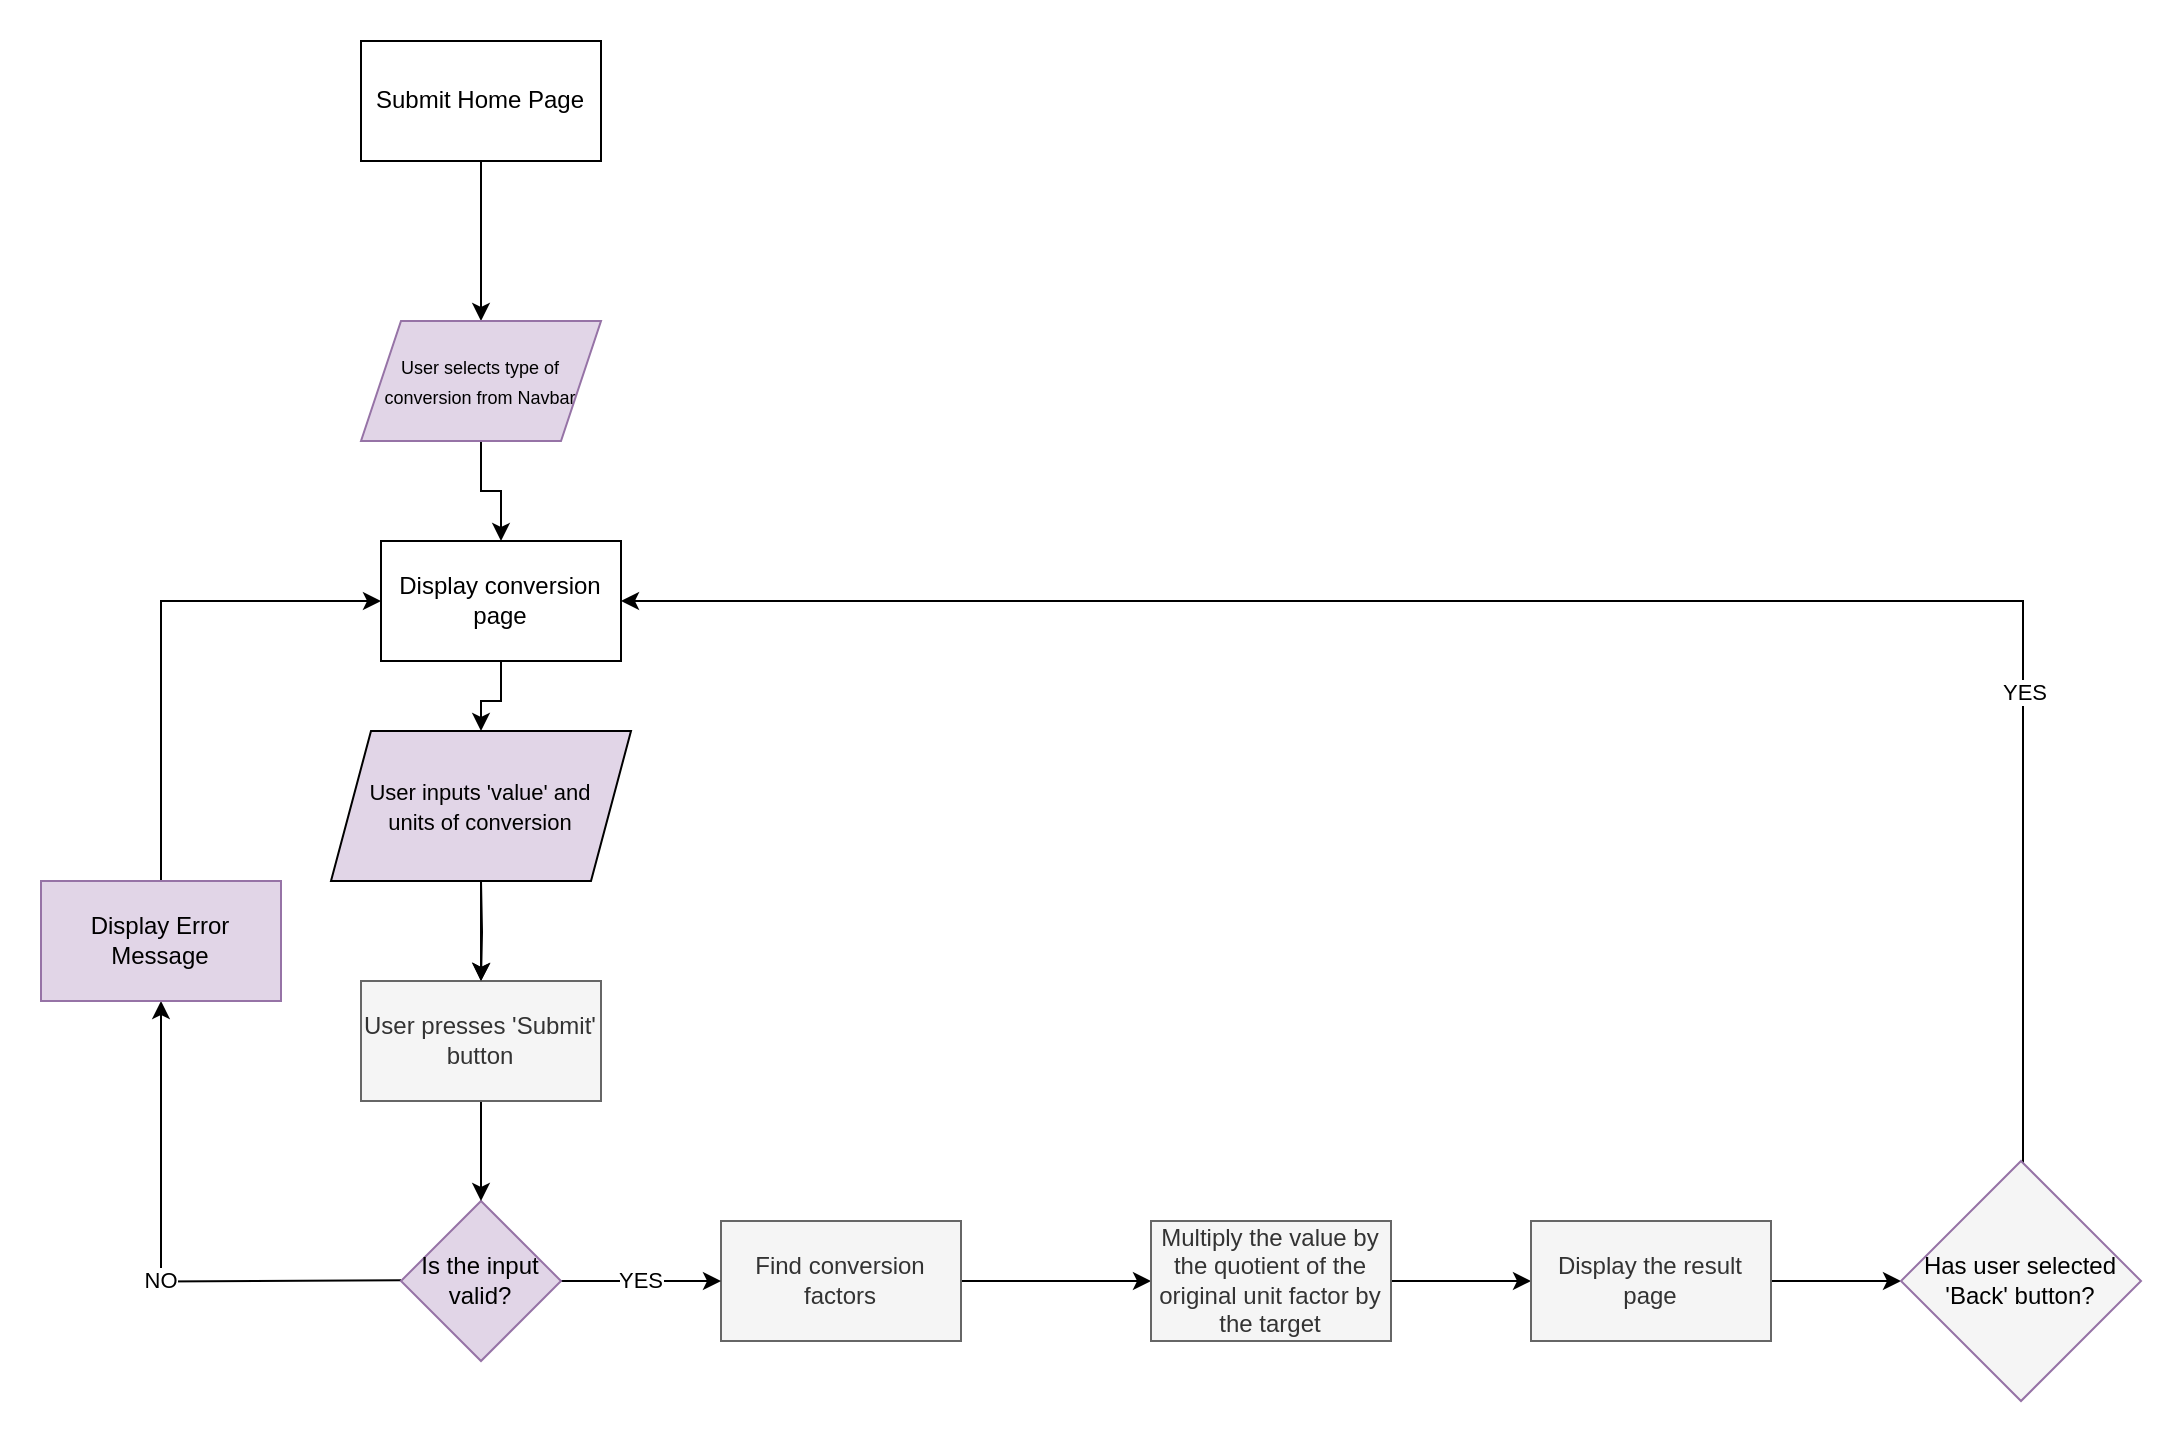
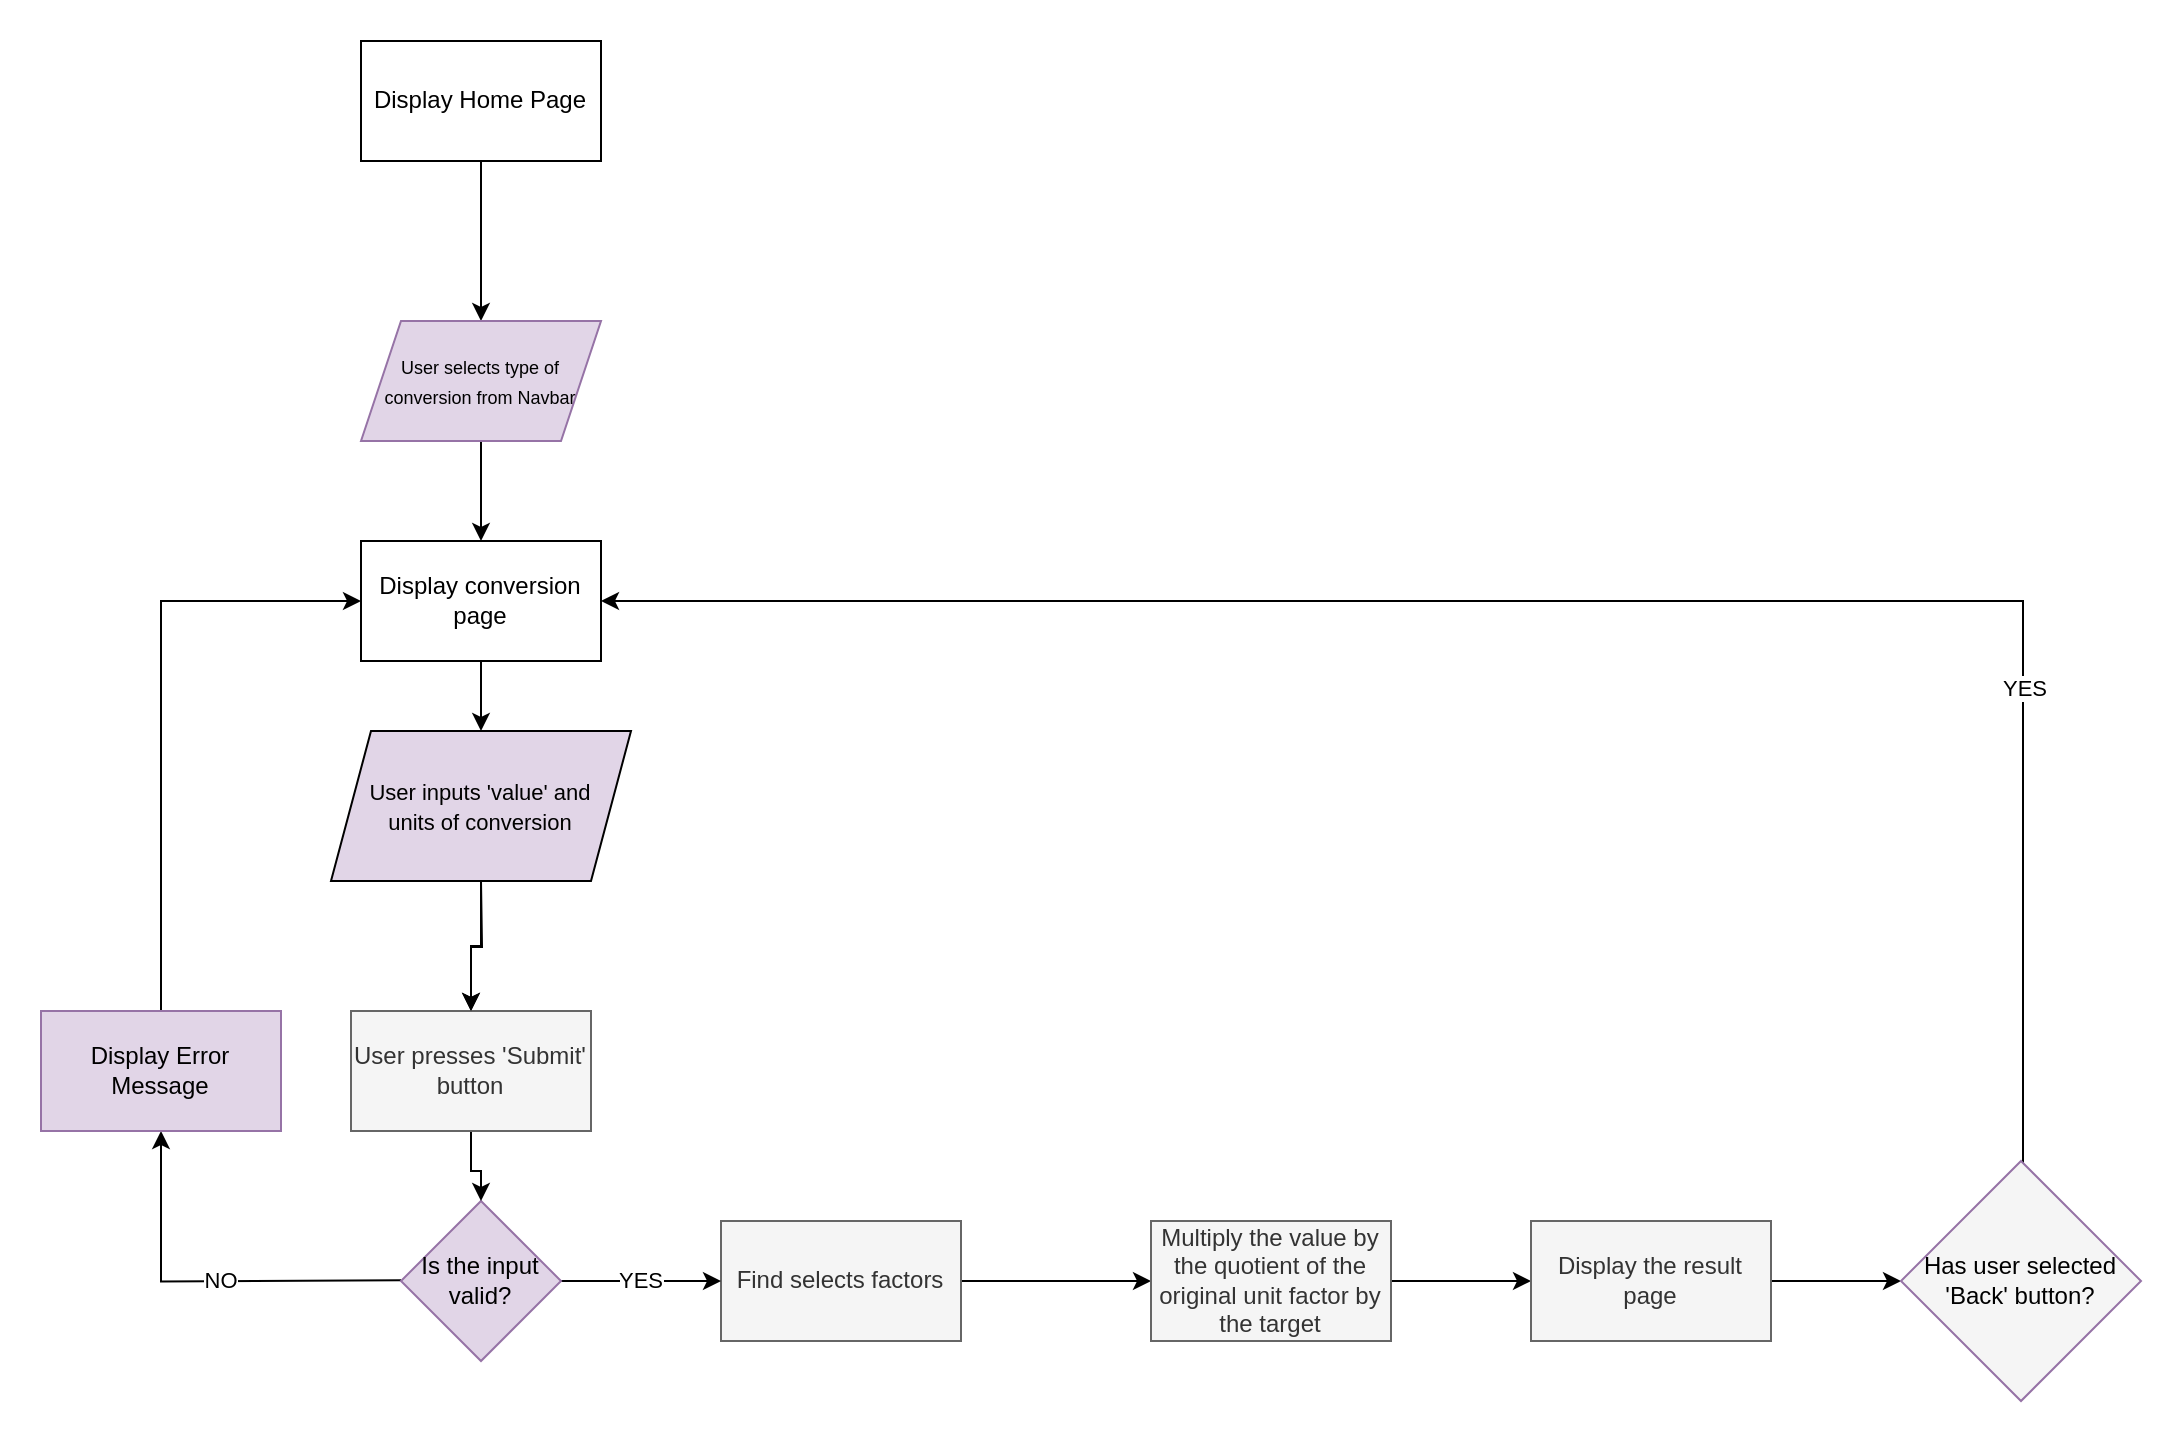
node "Submit Home Page": label "Submit Home Page" -> "Display Home Page"
node "Display conversion page": moved (501, 601) -> (481, 601)
node "Display Error Message": moved (161, 941) -> (161, 1071)
node "User presses 'Submit' button": moved (481, 1041) -> (471, 1071)
node "Find conversion factors": label "Find conversion factors" -> "Find selects factors"
